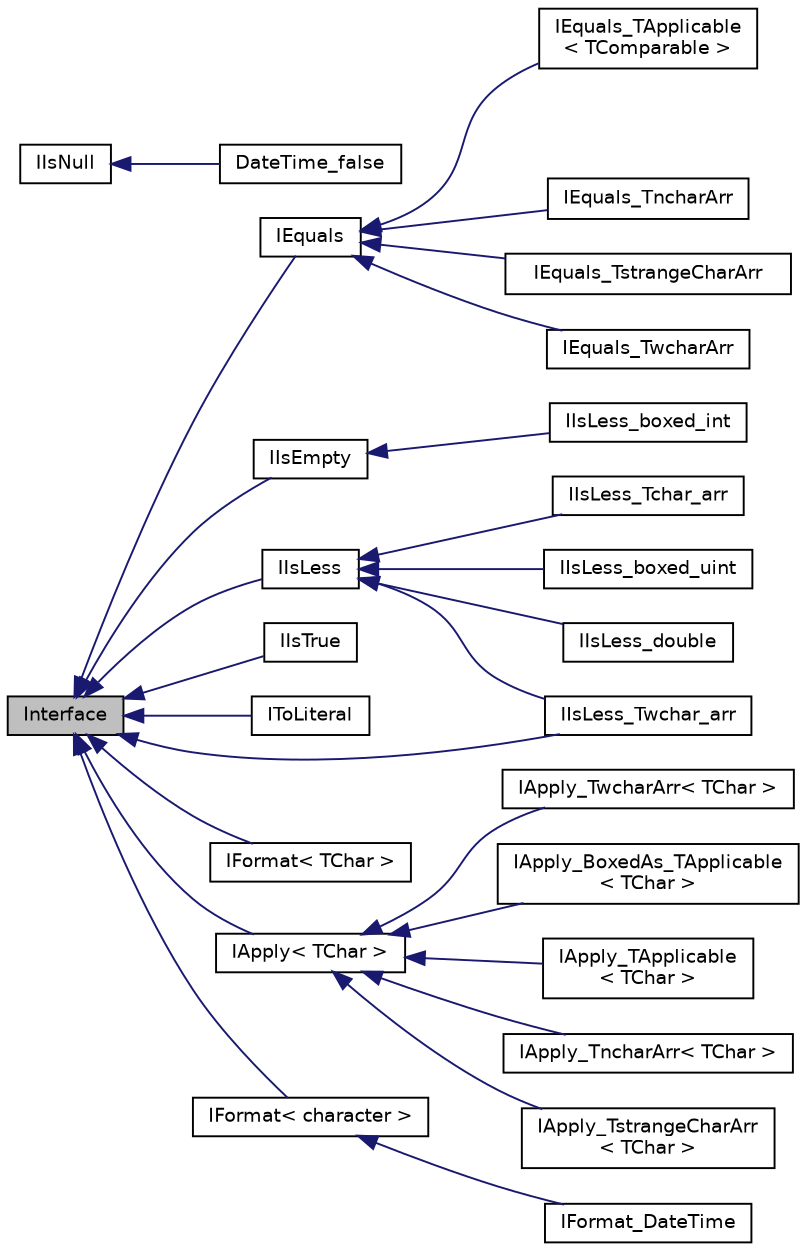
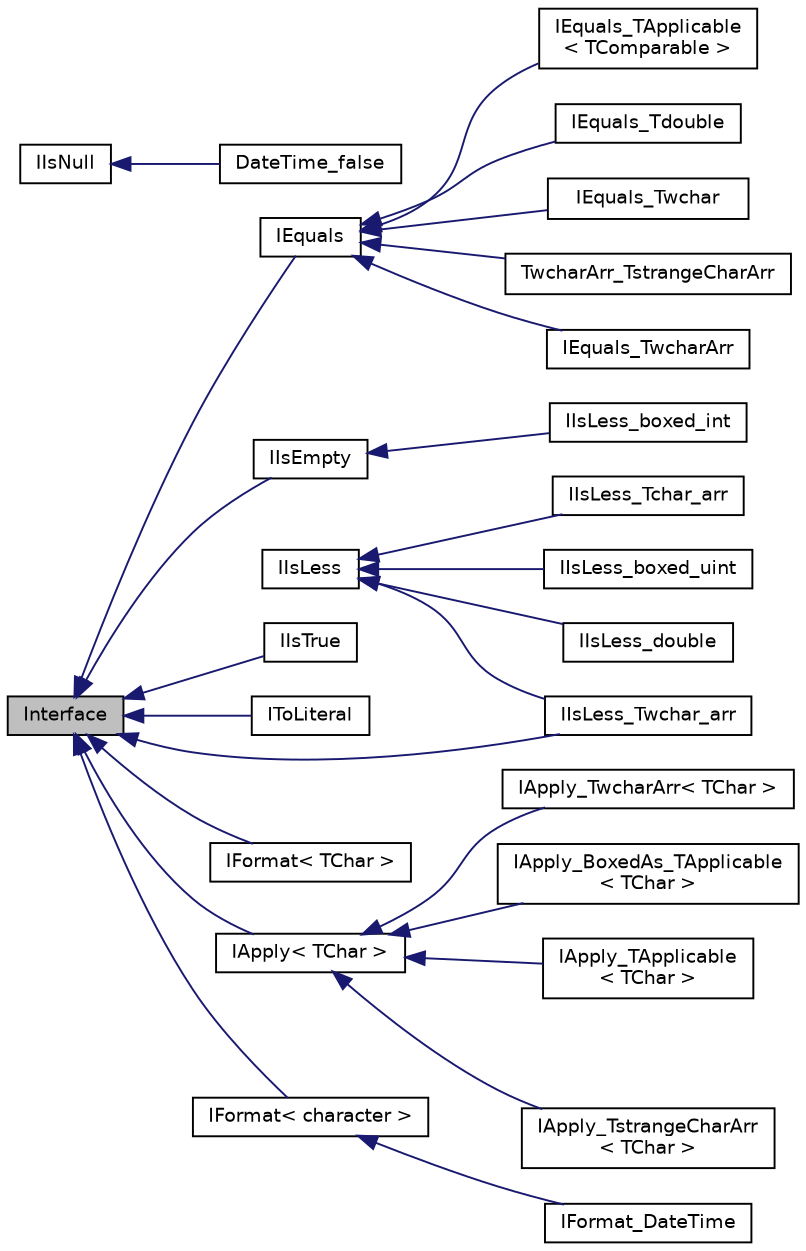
node "IEquals_Tdouble": added
node "IEquals_TncharArr": label "IEquals_TncharArr" -> "IEquals_Twchar"
node "IEquals_TstrangeCharArr": label "IEquals_TstrangeCharArr" -> "TwcharArr_TstrangeCharArr"
edge "IIsLess" -> "Interface": removed
node "IApply_TncharArr< TChar >": removed
